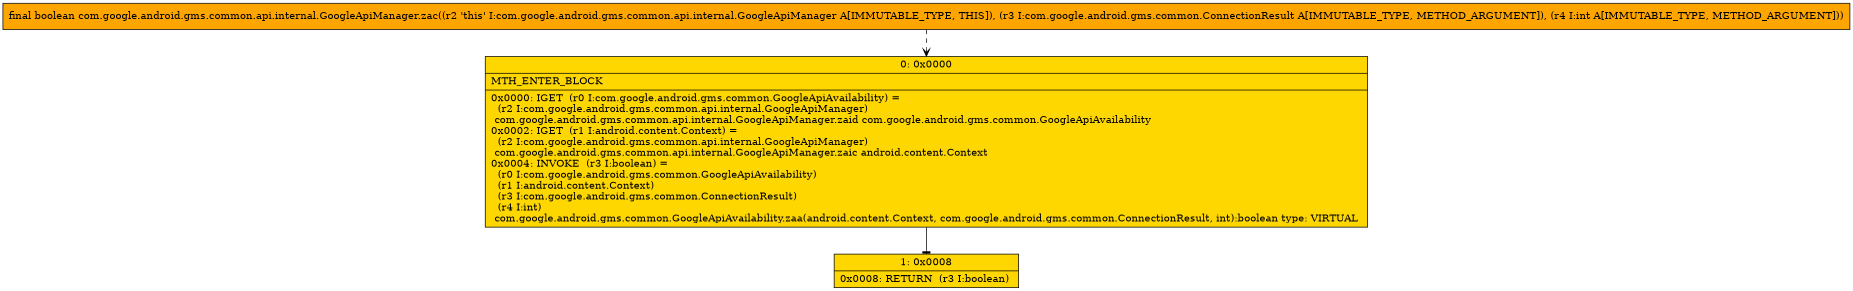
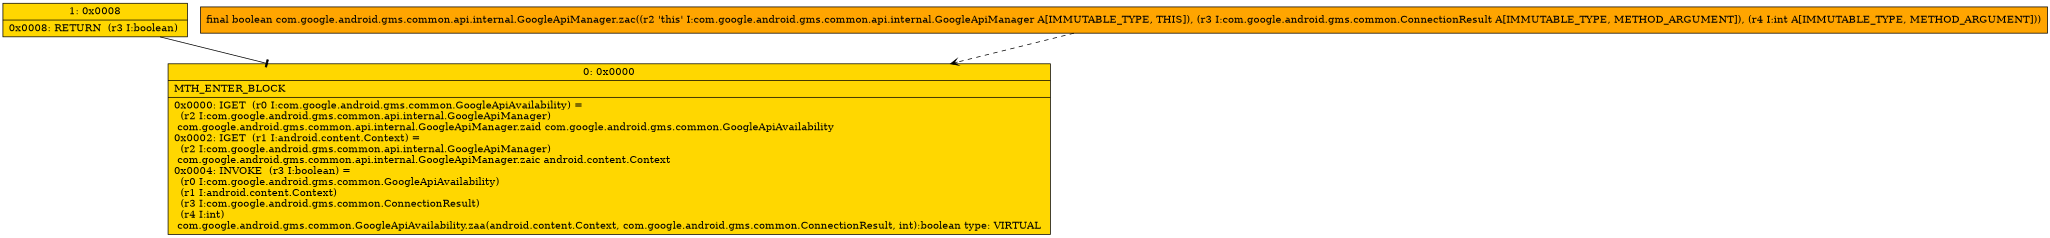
edge "0: 0x0000" -> "1: 0x0008": reversed
